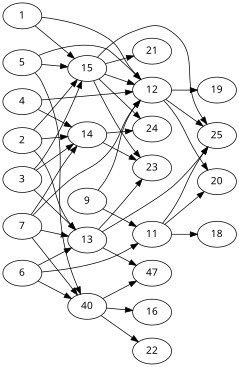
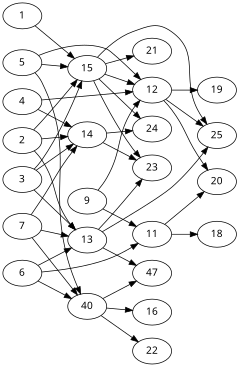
edge "1" -> "12": removed
edge "7" -> "12": removed
edge "11" -> "25": removed
